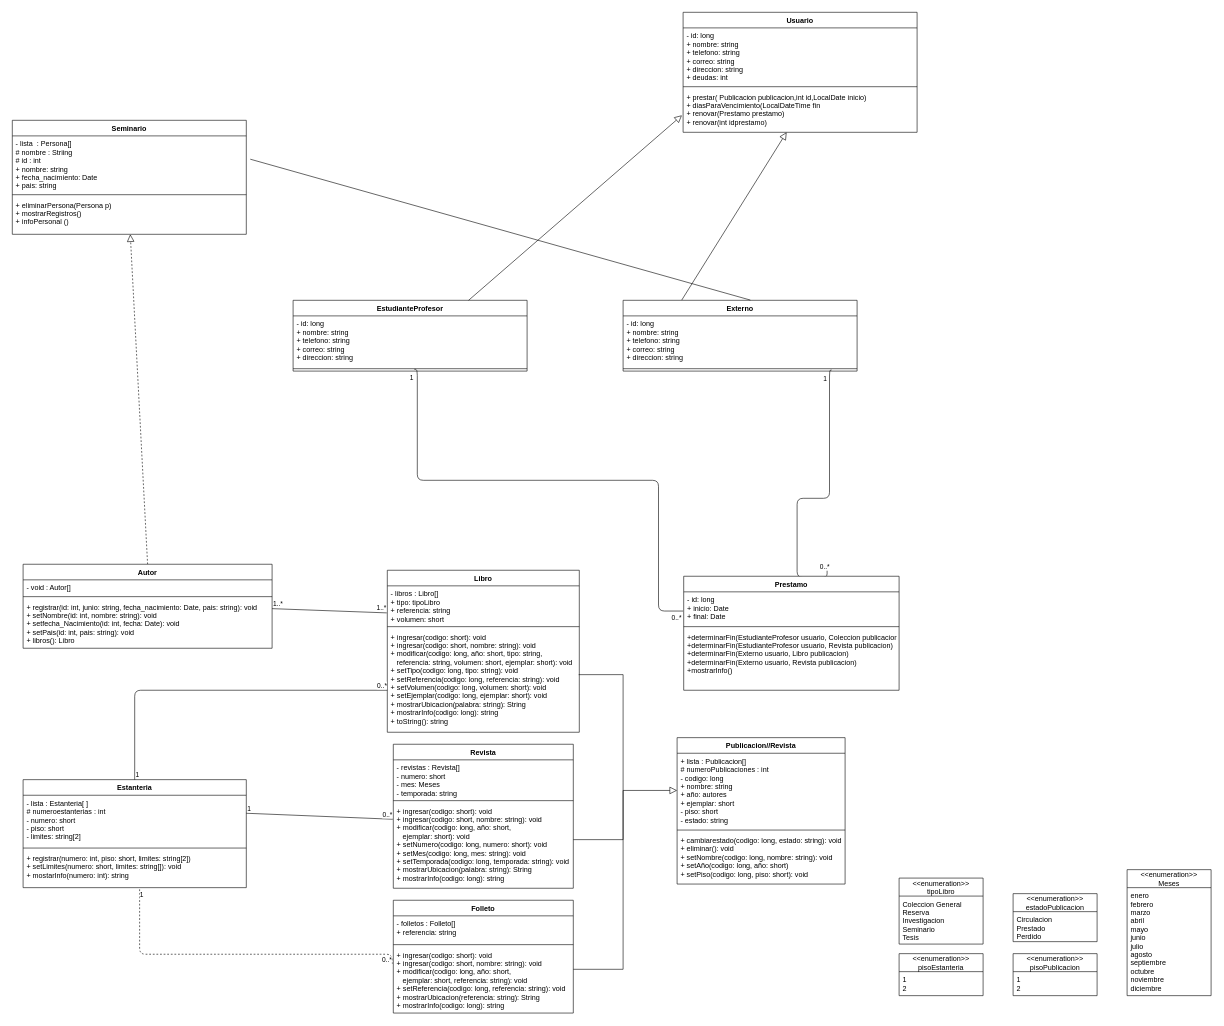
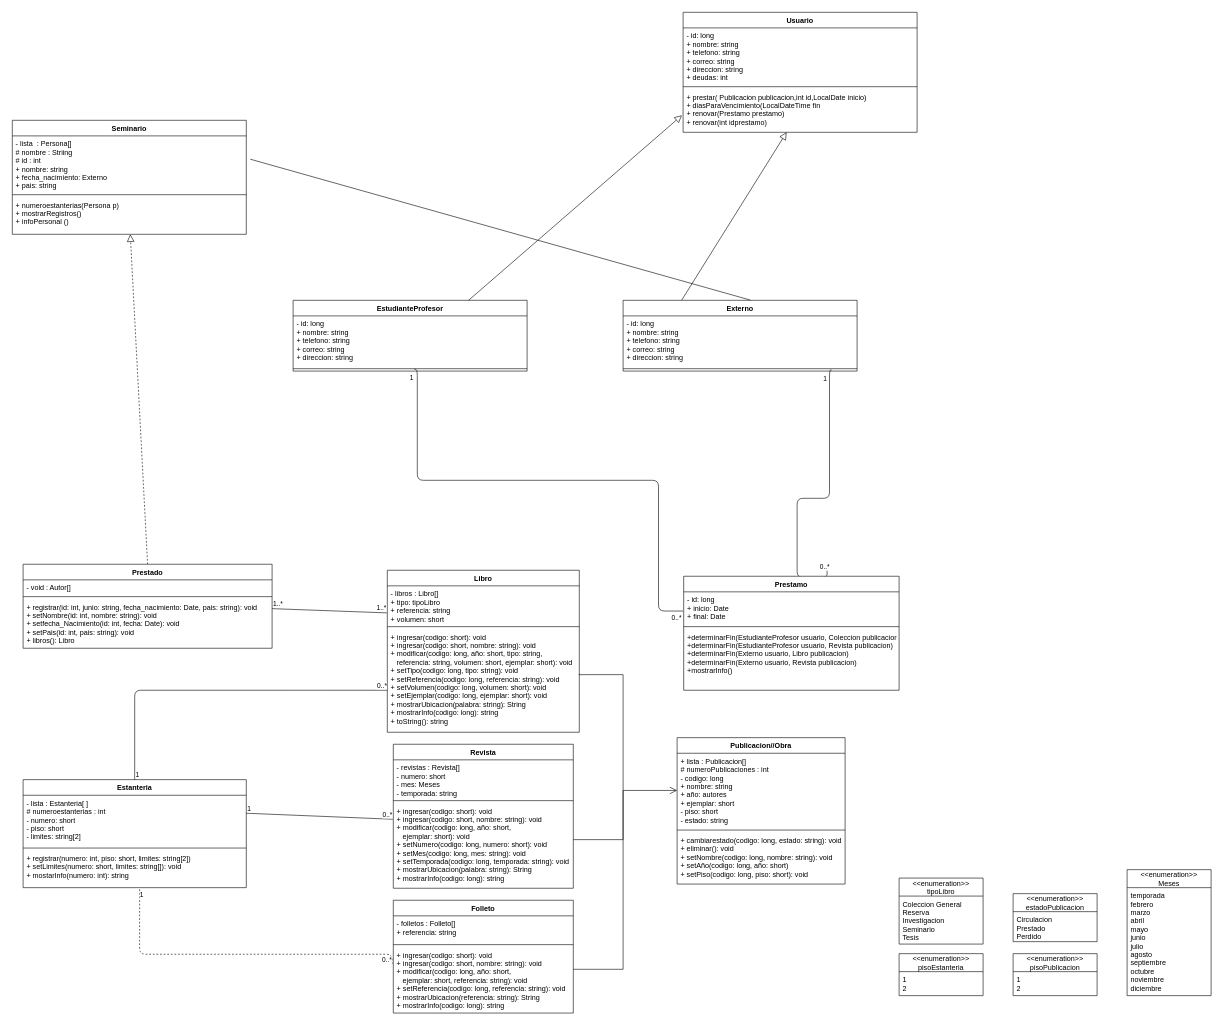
node "- lista : Persona[] # nombre : Striing # id : int + nombre: string + fecha_nacimiento: Date + pais: string": label "- lista : Persona[] # nombre : Striing # id : int + nombre: string + fecha_nacimiento: Date + pais: string" -> "- lista : Persona[] # nombre : Striing # id : int + nombre: string + fecha_nacimiento: Externo + pais: string"
node "+ eliminarPersona(Persona p) + mostrarRegistros() + infoPersonal ()": label "+ eliminarPersona(Persona p) + mostrarRegistros() + infoPersonal ()" -> "+ numeroestanterias(Persona p) + mostrarRegistros() + infoPersonal ()"
node "Autor": label "Autor" -> "Prestado"
node "Publicacion//Revista": label "Publicacion//Revista" -> "Publicacion//Obra"
edge "+ ingresar(codigo: short): void + ingresar(codigo: short, nombre: string): void + modificar(codigo: long, año: short, ejemplar: short, referencia: string): void + setReferencia(codigo: long, referencia: string): void + mostrarUbicacion(referencia: string): String + mostrarInfo(codigo: long): string" -> "+ lista : Publicacion[] # numeroPublicaciones : int - codigo: long + nombre: string + año: autores + ejemplar: short - piso: short - estado: string": arrowhead block -> open
node "enero febrero marzo abril mayo junio julio agosto septiembre octubre noviembre diciembre": label "enero febrero marzo abril mayo junio julio agosto septiembre octubre noviembre diciembre" -> "temporada febrero marzo abril mayo junio julio agosto septiembre octubre noviembre diciembre"
